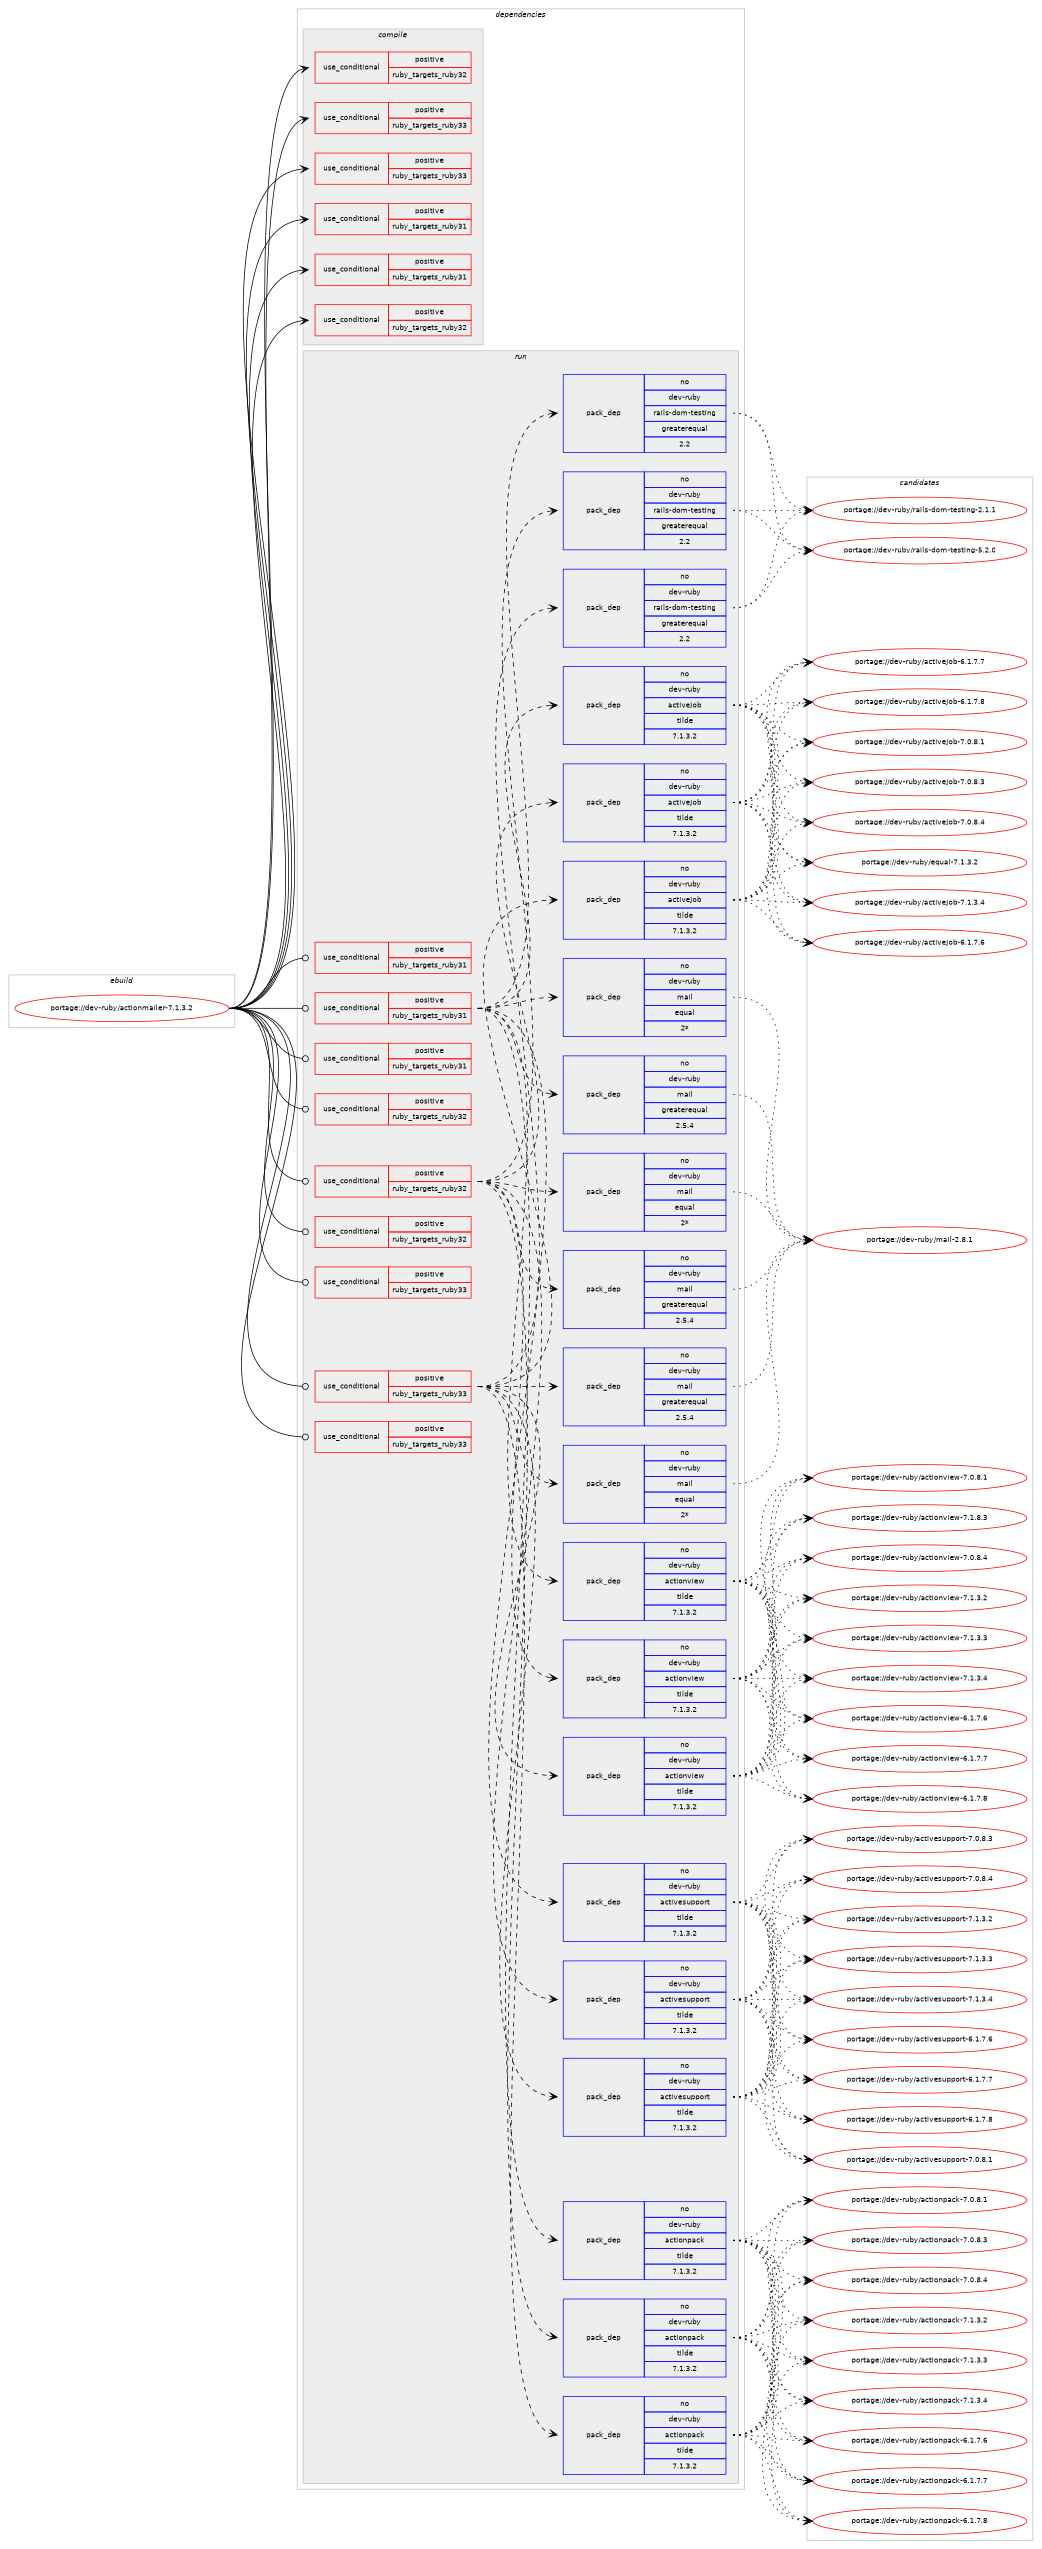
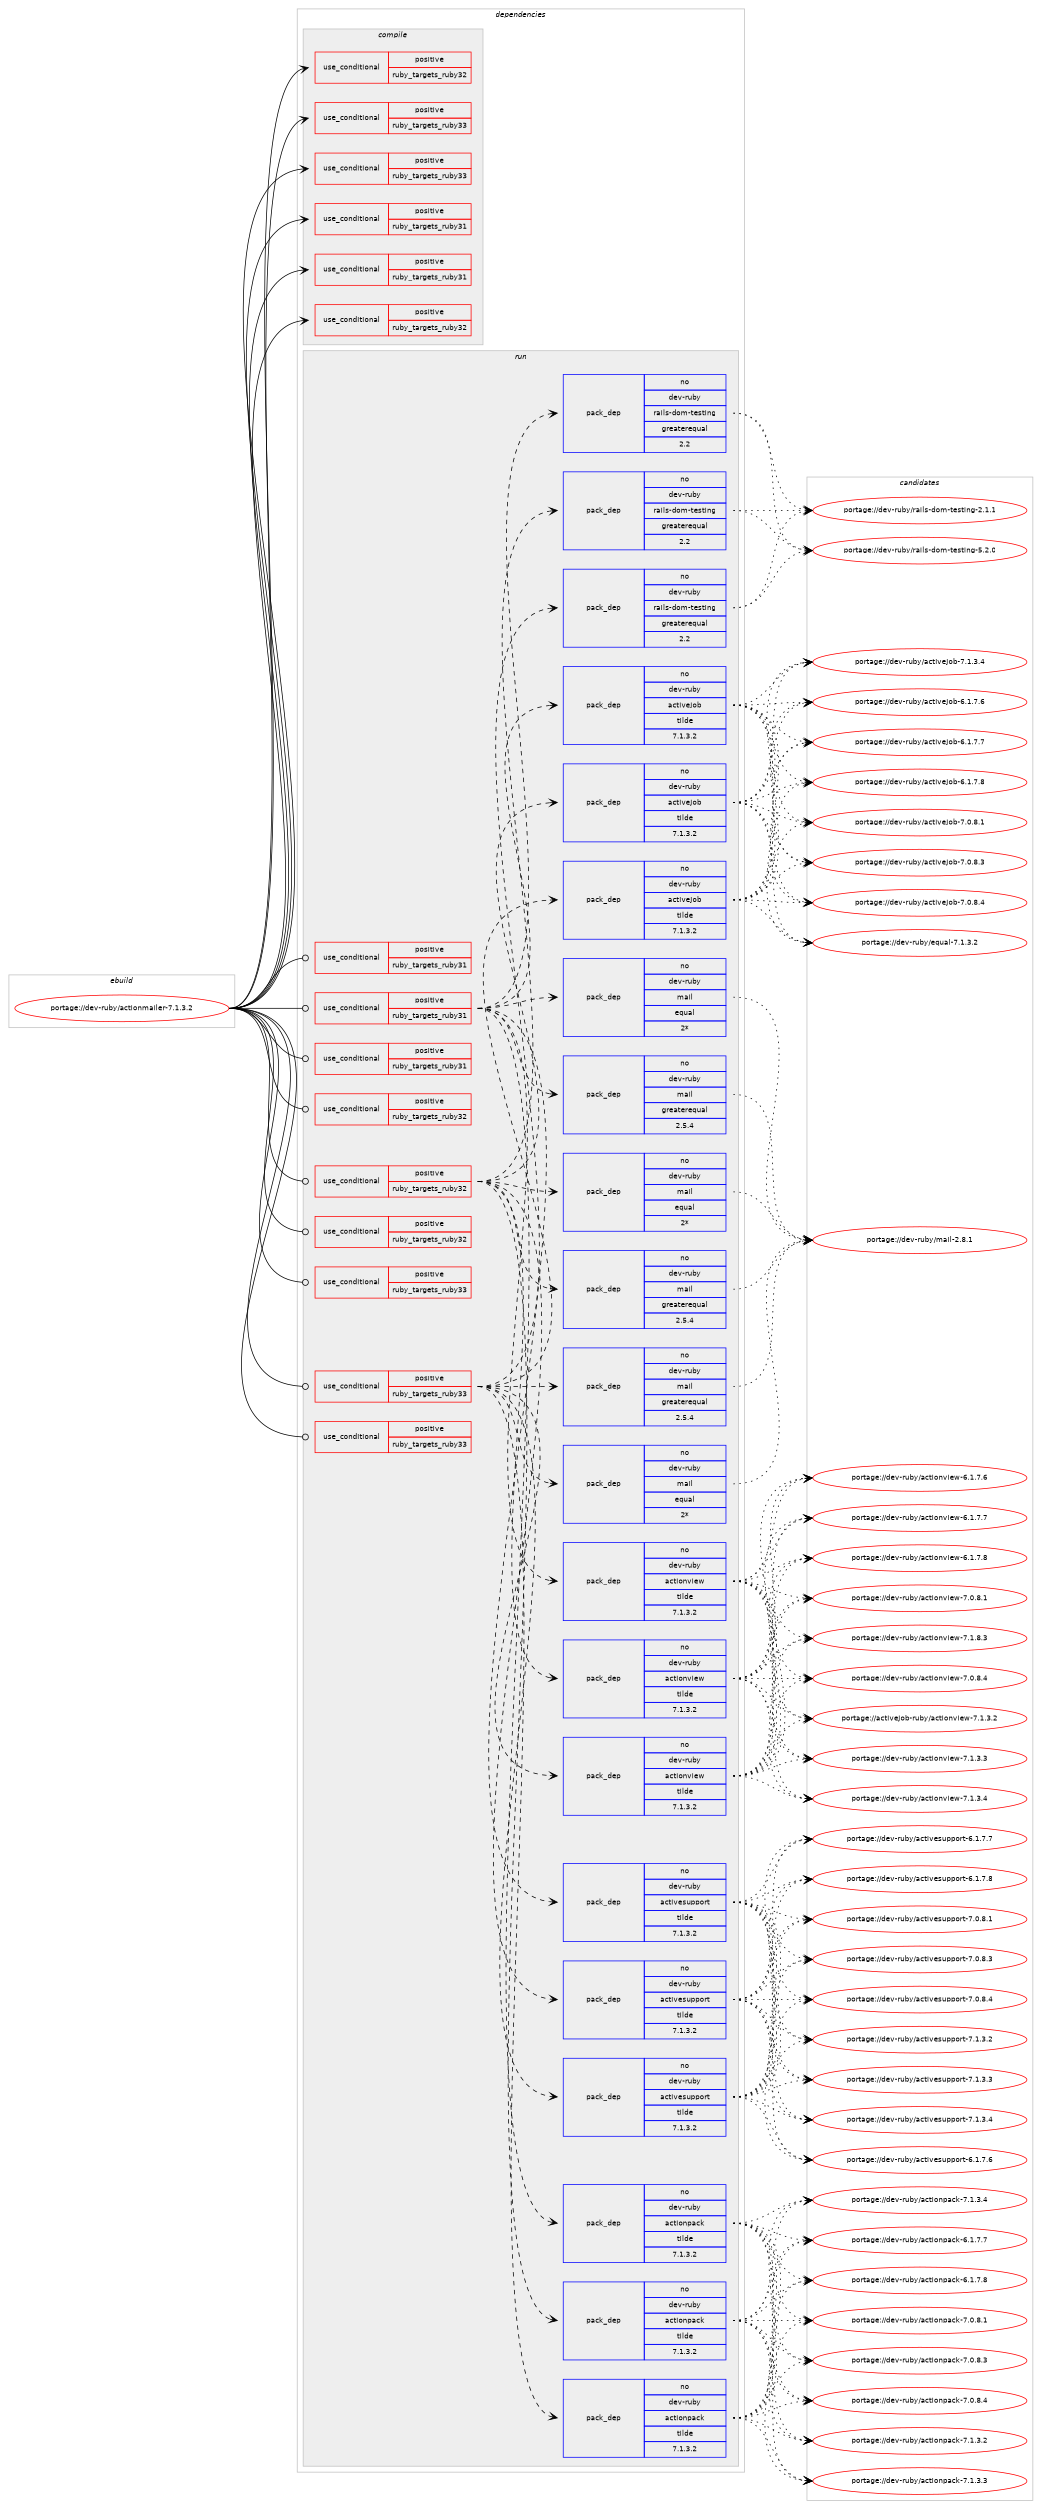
node "portage://dev-ruby/actionview-7.1.3.2": label "portage://dev-ruby/actionview-7.1.3.2" -> "portage://activejob-ruby/actionview-7.1.3.2"
node "portage://dev-ruby/actionpack-6.1.7.6": removed
